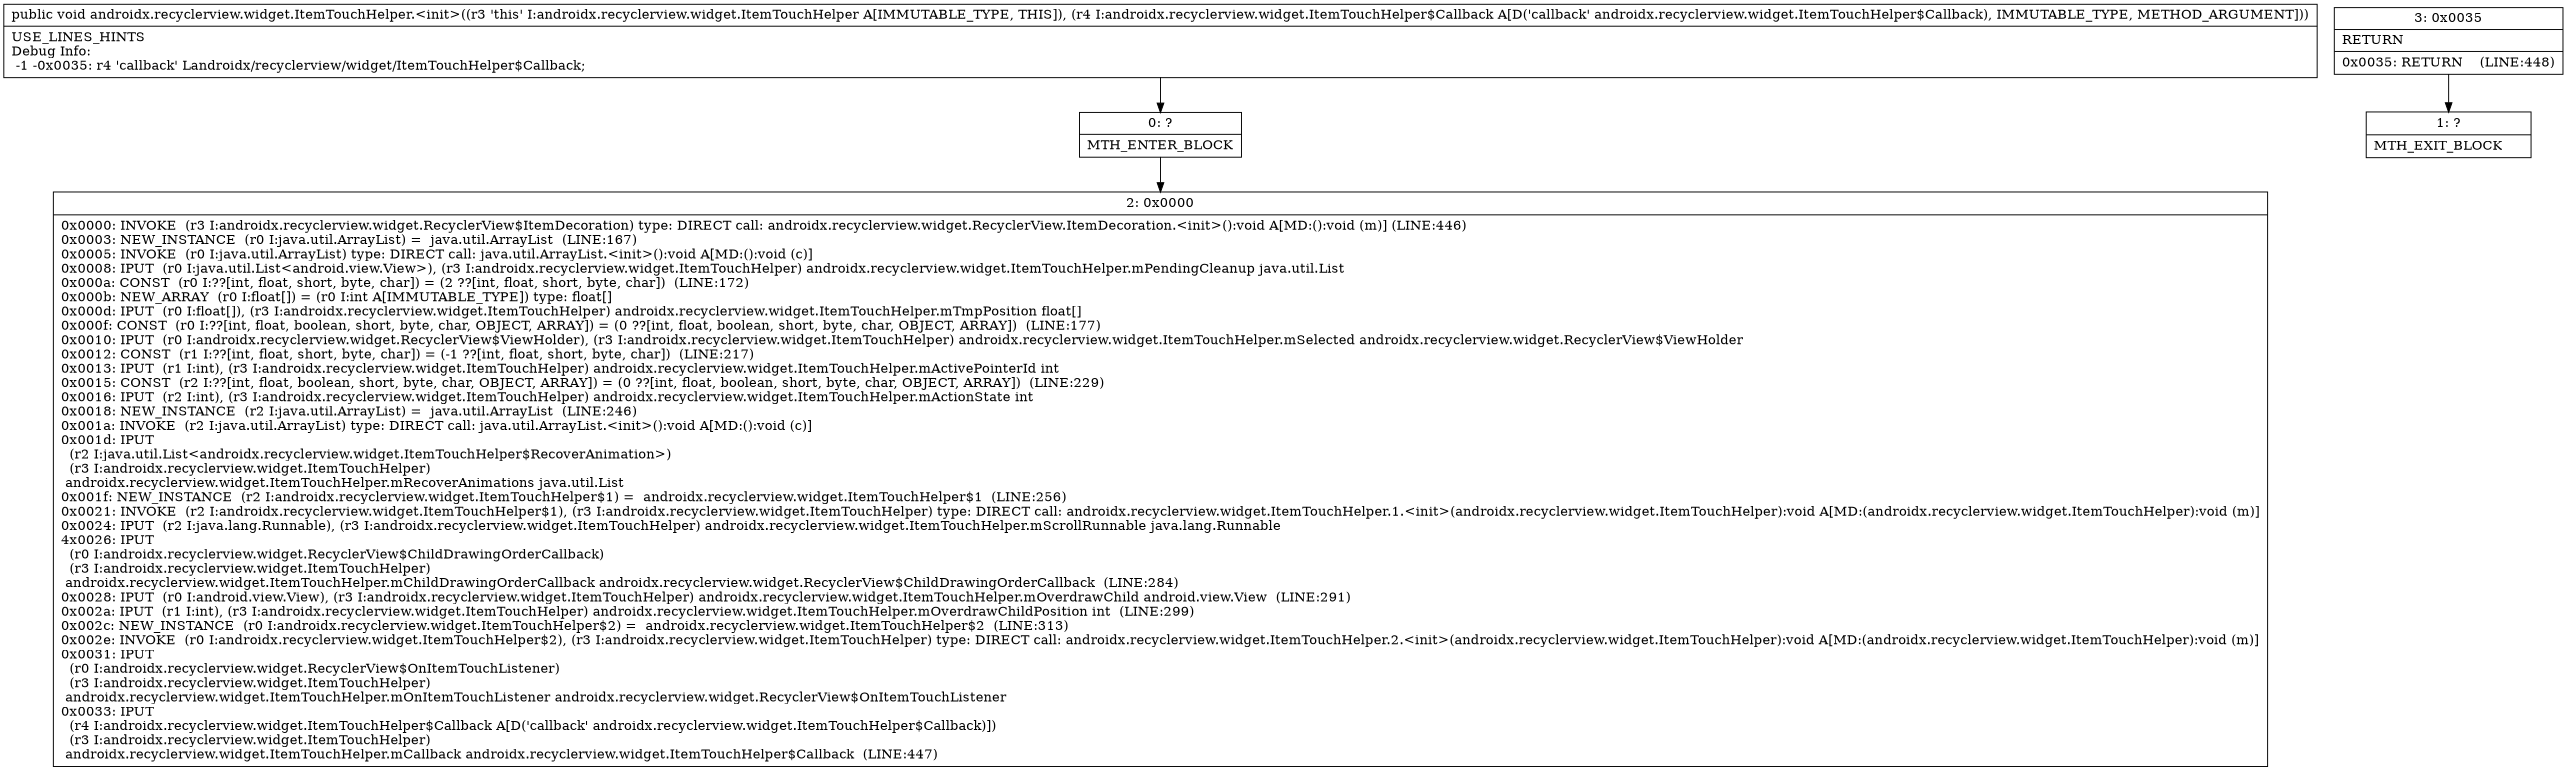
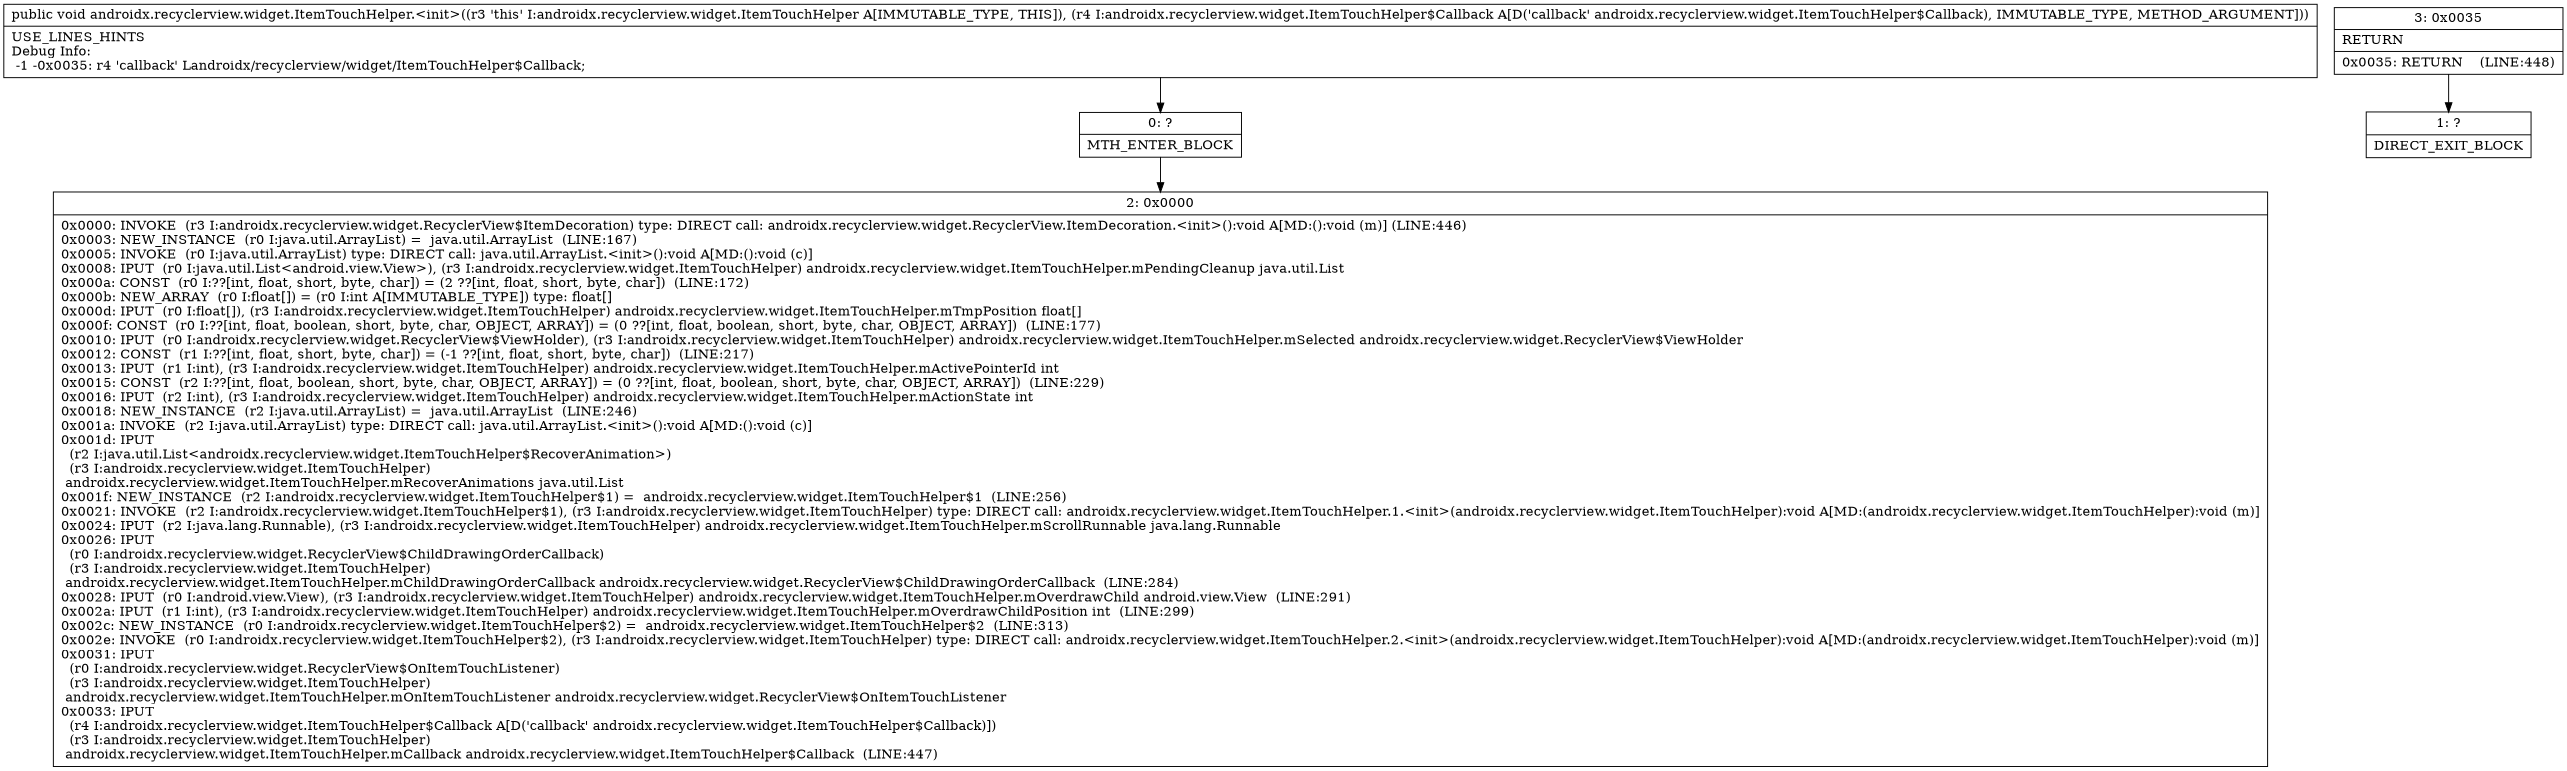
node "1: ?": text "MTH_EXIT_BLOCK" -> "DIRECT_EXIT_BLOCK"
node "2: 0x0000": text "4x0026: IPUT" -> "0x0026: IPUT"
